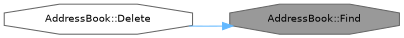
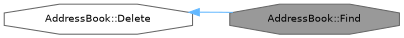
edge "AddressBook::Delete" -> "AddressBook::Find": reversed
